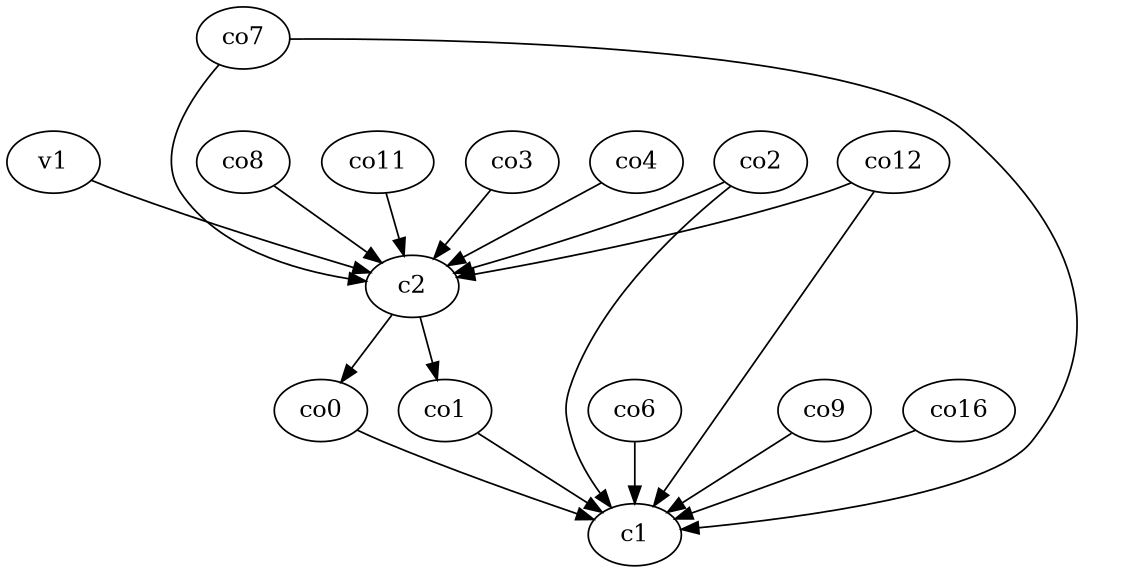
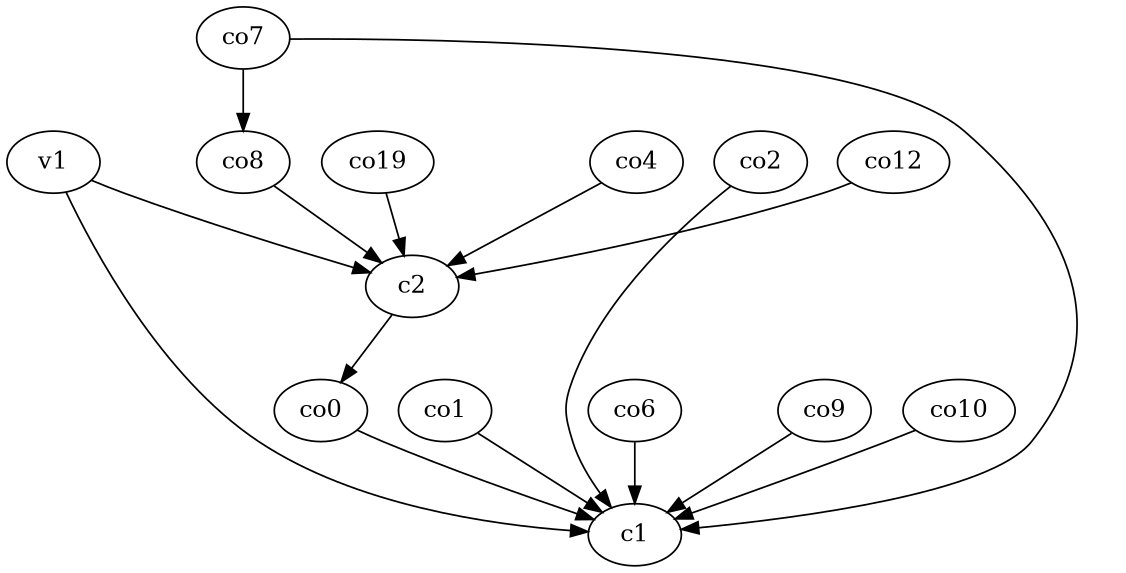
node "co11": label "co11" -> "co19"
node "co3": removed
edge "co7" -> "c2": now "co7" -> "co8"
edge "co2" -> "c2": removed
edge "c2" -> "co1": removed
edge "co12" -> "c1": now "v1" -> "c1"
node "co16": label "co16" -> "co10"
